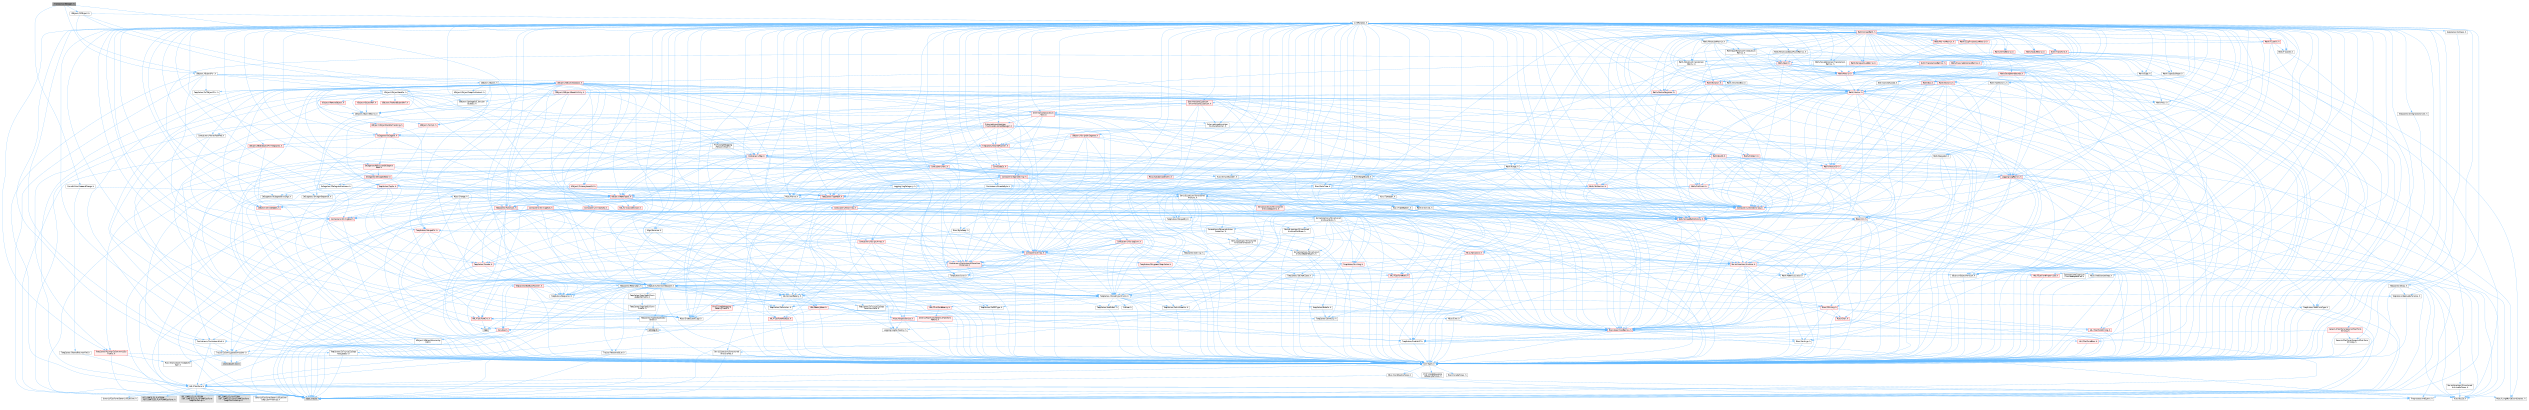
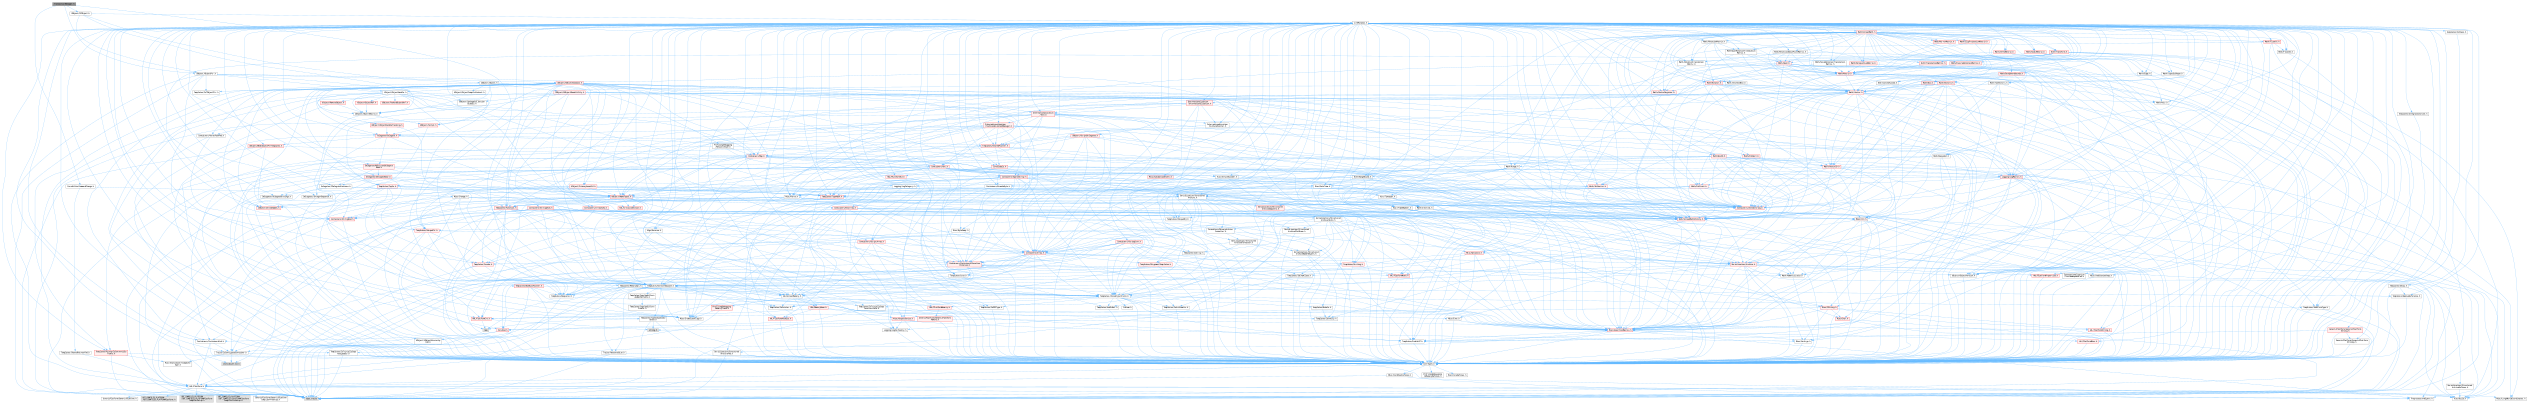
node "HAL/PlatformTLS.h": added
edge "UObject/NameTypes.h" -> "Containers/StringConv.h": removed
